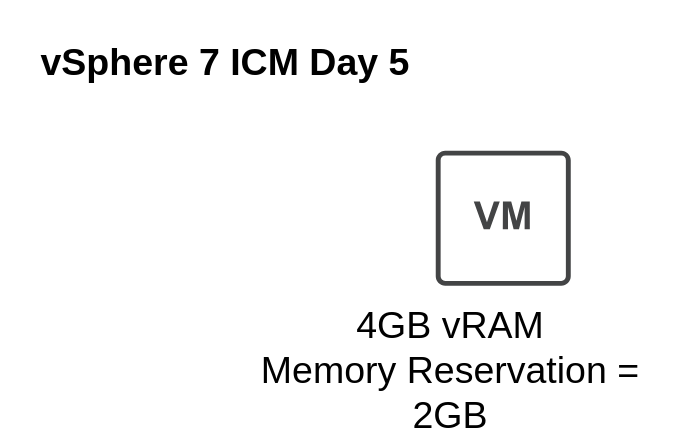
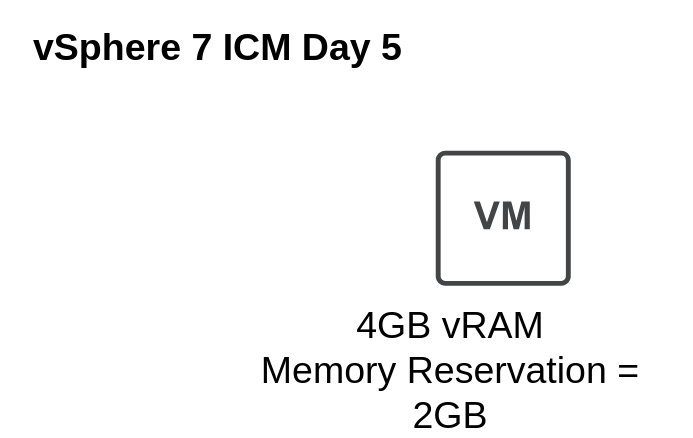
node "vSphere 7 ICM Day 5": moved (256, 61) -> (248, 46)
